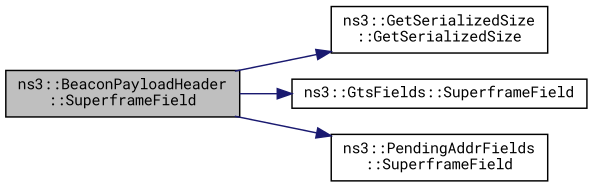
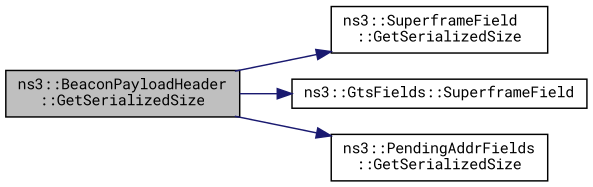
node "ns3::GetSerializedSize ::GetSerializedSize": label "ns3::GetSerializedSize ::GetSerializedSize" -> "ns3::SuperframeField ::GetSerializedSize"
node "ns3::BeaconPayloadHeader ::SuperframeField": label "ns3::BeaconPayloadHeader ::SuperframeField" -> "ns3::BeaconPayloadHeader ::GetSerializedSize"
node "ns3::PendingAddrFields ::SuperframeField": label "ns3::PendingAddrFields ::SuperframeField" -> "ns3::PendingAddrFields ::GetSerializedSize"
